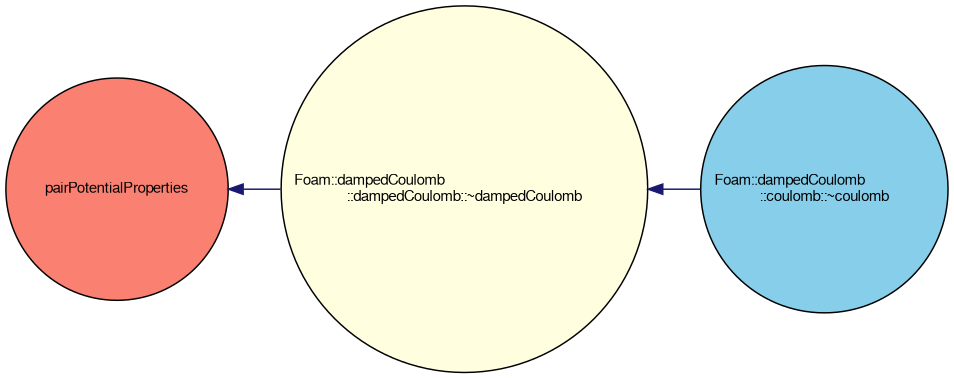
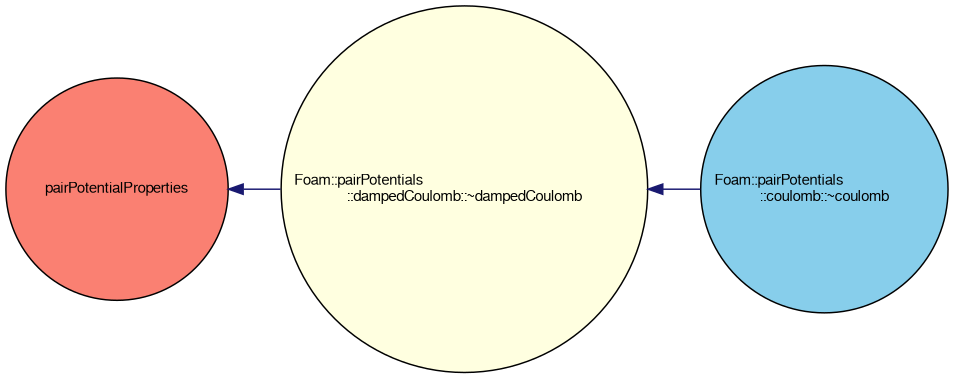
node "Foam::dampedCoulomb ::dampedCoulomb::~dampedCoulomb": label "Foam::dampedCoulomb ::dampedCoulomb::~dampedCoulomb" -> "Foam::pairPotentials ::dampedCoulomb::~dampedCoulomb"
node "Foam::dampedCoulomb ::coulomb::~coulomb": label "Foam::dampedCoulomb ::coulomb::~coulomb" -> "Foam::pairPotentials ::coulomb::~coulomb"
